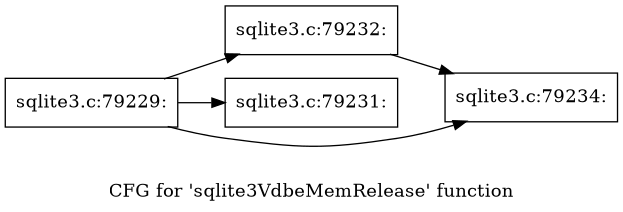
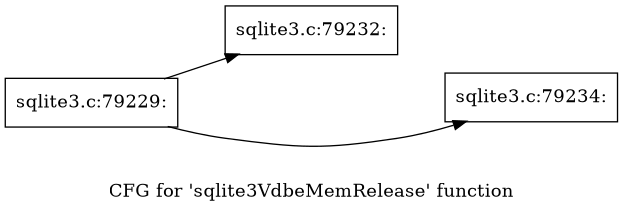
edge "sqlite3.c:79232:" -> "sqlite3.c:79234:": removed
node "sqlite3.c:79231:": removed
